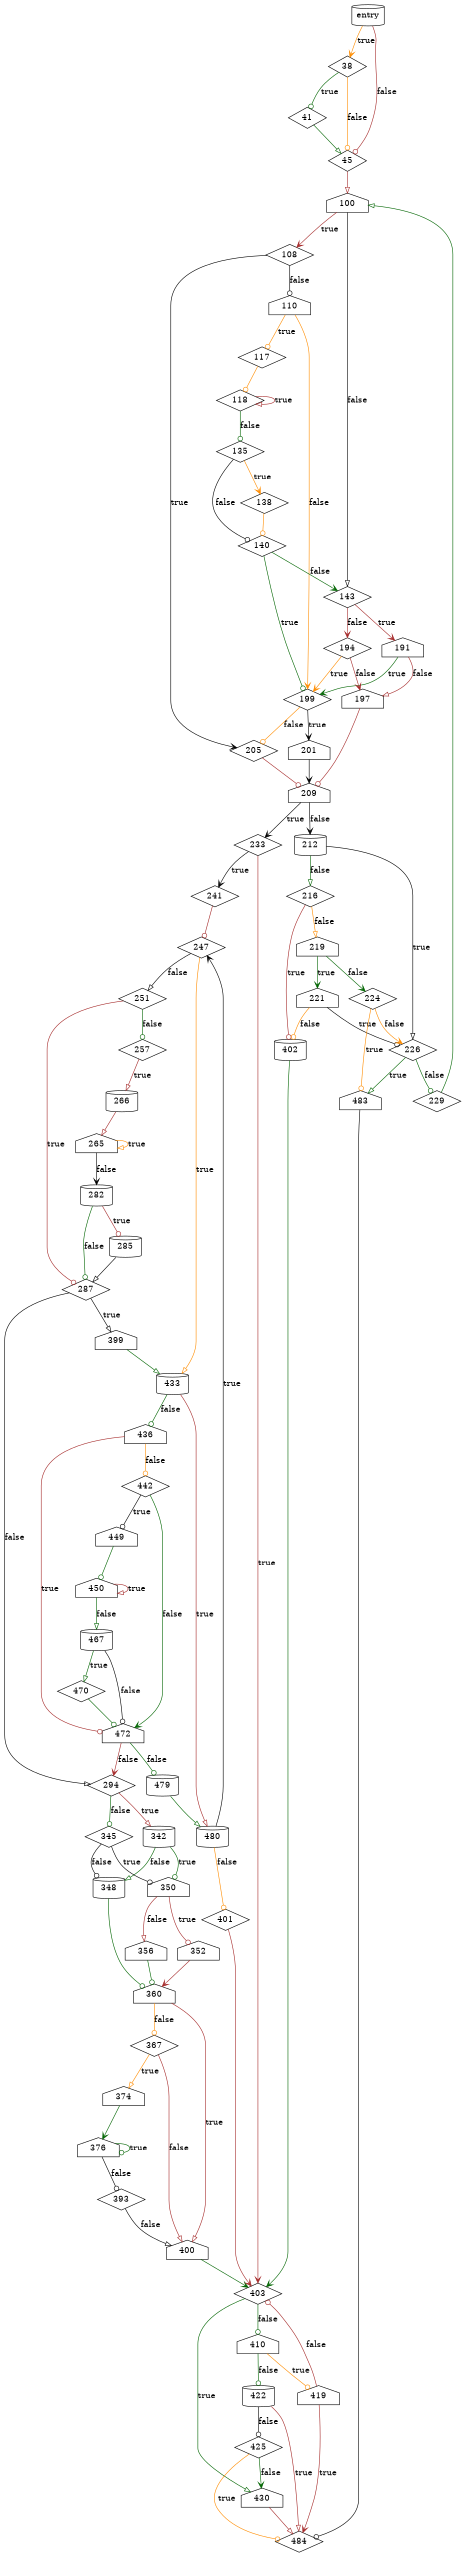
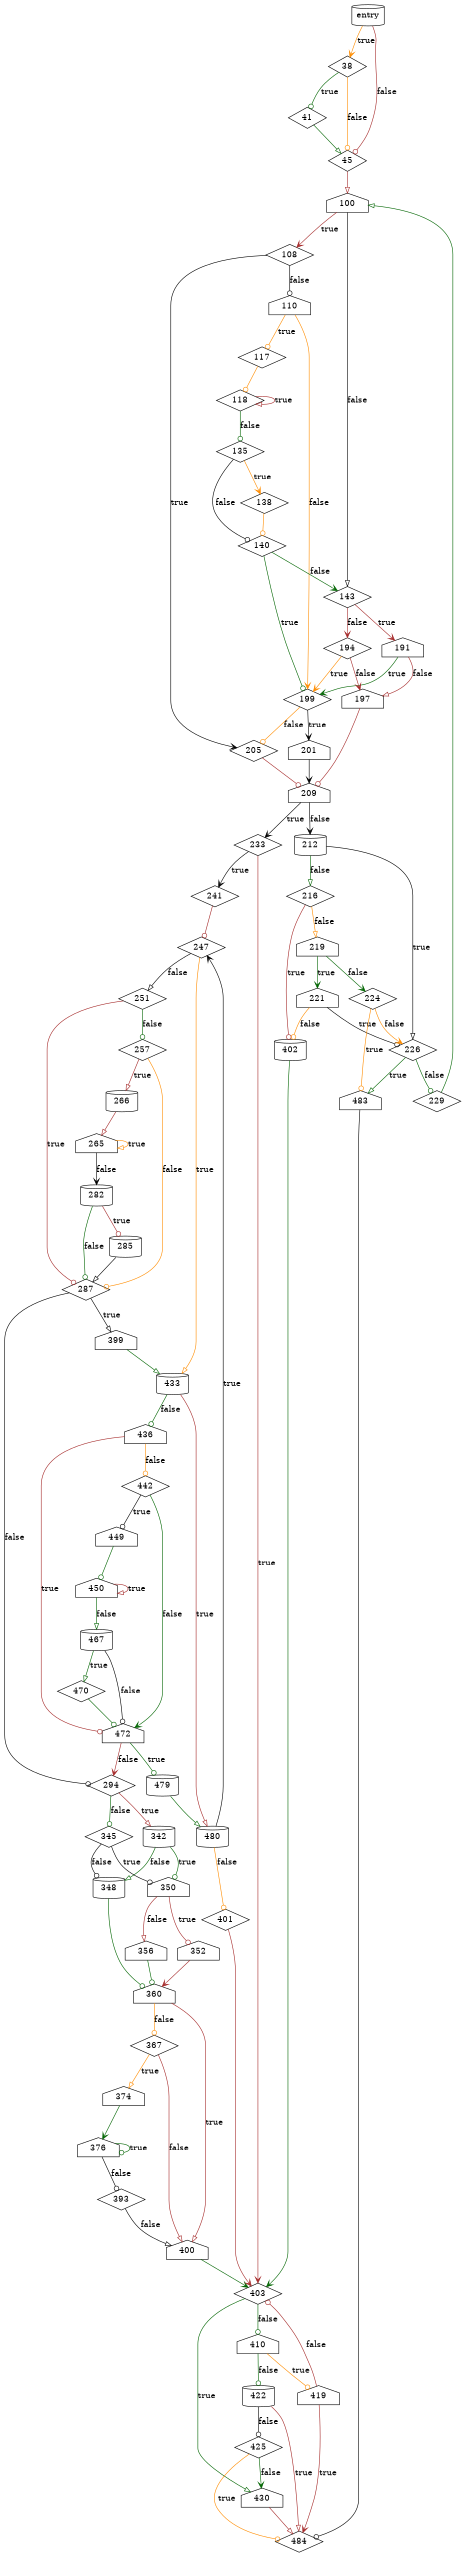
edge "257" -> "287": added, label "false"
edge "287" -> "294": arrowhead onormal -> odot
edge "472" -> "479": label "false" -> "true"
